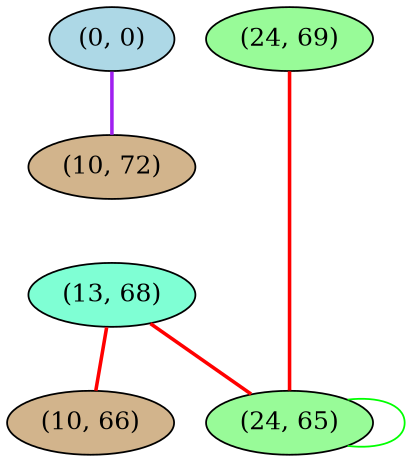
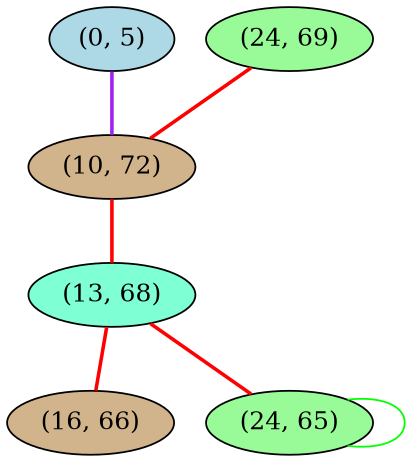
node "(0, 0)": label "(0, 0)" -> "(0, 5)"
edge "(10, 72)" -- "(13, 68)": added
edge "(24, 69)" -- "(24, 65)": now "(24, 69)" -- "(10, 72)"
node "(10, 66)": label "(10, 66)" -> "(16, 66)"
